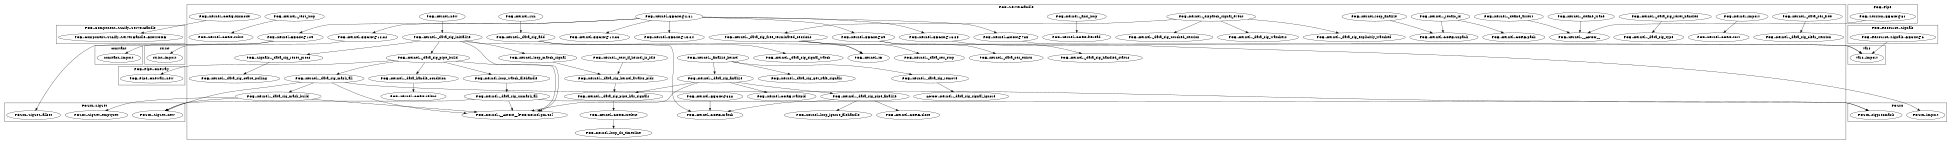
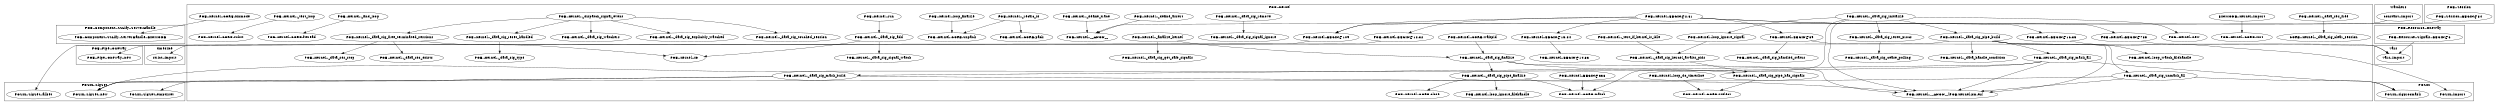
cluster "POE::ServerHandle": label "POE::ServerHandle" -> "POE::Kernel"
cluster "POE::Pipe": label "POE::Pipe" -> "POE::Session"
node "POE::Kernel::import": label "POE::Kernel::import" -> "BINMODE::Kernel::import"
edge "POE::Kernel::new" -> "POE::Kernel::_data_sig_initialize": reversed
edge "POE::Kernel::_dispatch_signal_event" -> "POE::Kernel::_data_sig_reset_handled": added
edge "POE::Kernel::BEGIN@2.31" -> "POE::Kernel::BEGIN@14.33": now "POE::Kernel::BEGIN@15.34" -> "POE::Kernel::BEGIN@14.33"
cluster "POE::Resource::Signals": label "POE::Resource::Signals" -> "POE::Resource::OneWay"
node "POE::Kernel::ANON@785": label "POE::Kernel::ANON@785" -> "POE::Kernel::BEGIN@785"
node "POE::Kernel::_data_sig_clear_session": label "POE::Kernel::_data_sig_clear_session" -> "CORE::Kernel::_data_sig_clear_session"
edge "POE::Kernel::BEGIN@109" -> "constant::import": reversed
cluster "constant": label "constant" -> "watchers"
cluster "strict": label "strict" -> "timeslice"
node "POE::Signals::_data_sig_reset_procs": label "POE::Signals::_data_sig_reset_procs" -> "POE::Kernel::_data_sig_reset_procs"
node "POE::Kernel::loop_match_signal": label "POE::Kernel::loop_match_signal" -> "POE::Kernel::loop_ignore_signal"
edge "POE::Kernel::_finalize_kernel" -> "POE::Kernel::_data_sig_remove": removed
edge "POE::Kernel::loop_watch_filehandle" -> "POE::Kernel::_data_sig_unmask_all": now "POE::Kernel::_data_sig_pipe_build" -> "POE::Kernel::_data_sig_unmask_all"
edge "POE::Kernel::_data_sig_finalize" -> "POE::Kernel::CORE:waitpid": reversed
node "POE::Kernel::CORE:select": removed
node "ANON::Kernel::_data_sig_signal_ignore": label "ANON::Kernel::_data_sig_signal_ignore" -> "POE::Kernel::_data_sig_signal_ignore"
edge "POE::Kernel::CORE:sselect" -> "POE::Kernel::loop_do_timeslice": reversed
